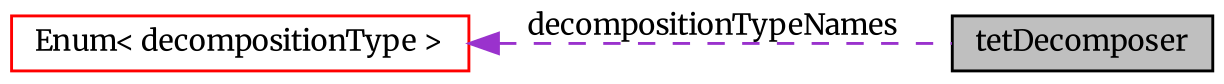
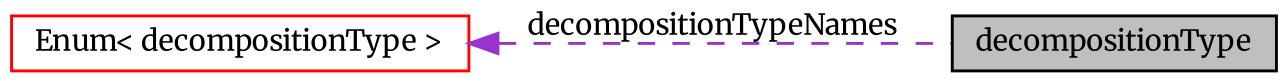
node "tetDecomposer": label "tetDecomposer" -> "decompositionType"
